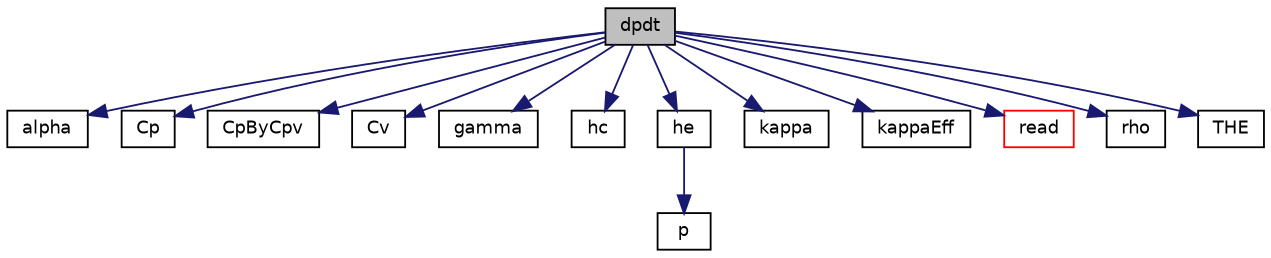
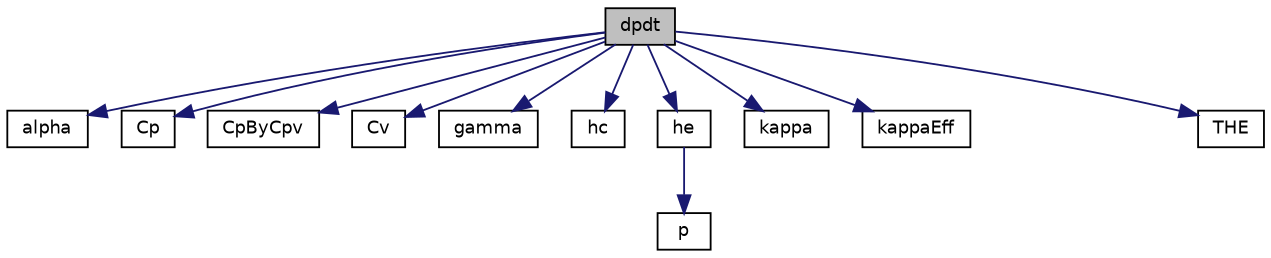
node "read": removed
node "rho": removed
